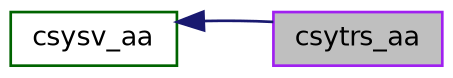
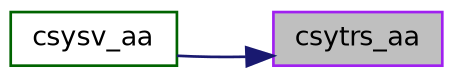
edge "csytrs_aa" -> "csysv_aa": reversed
